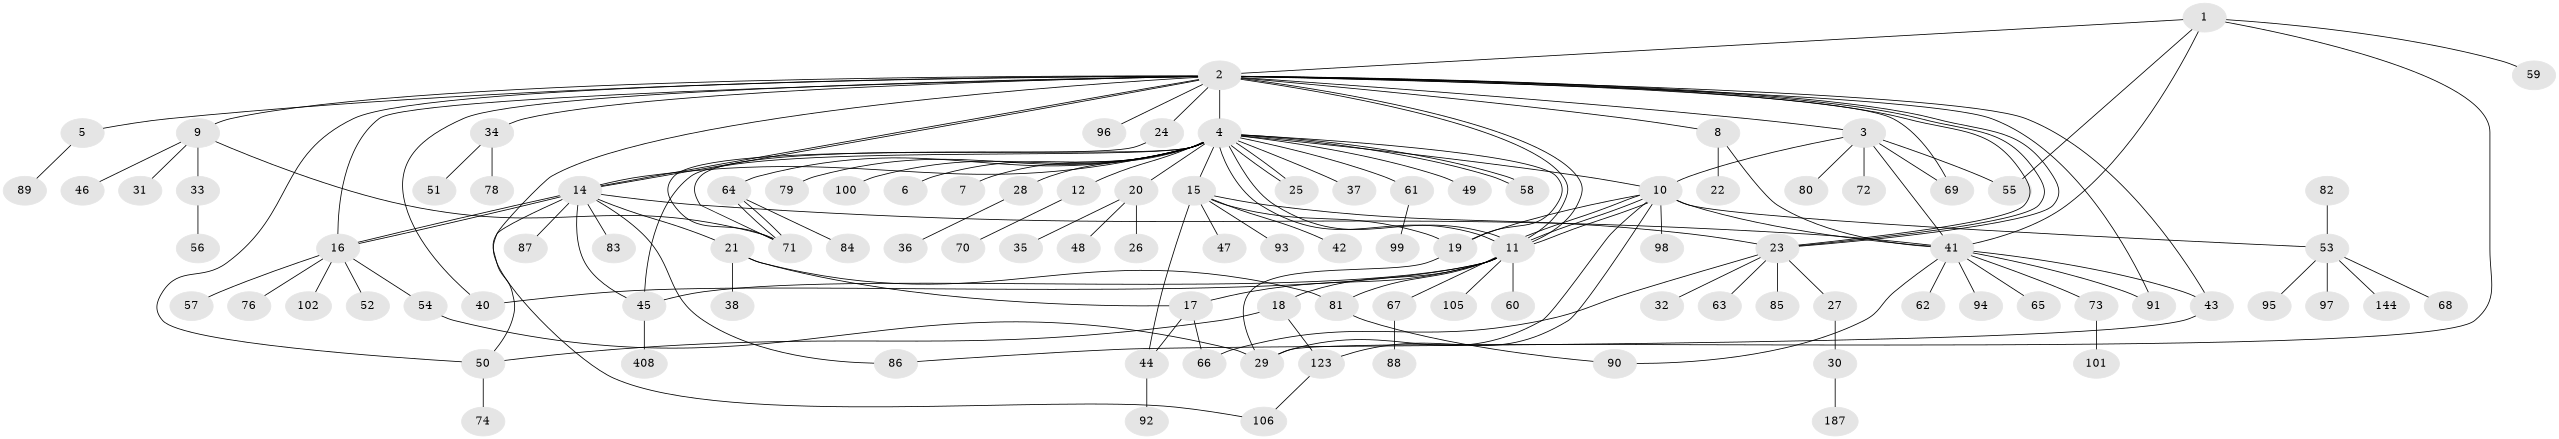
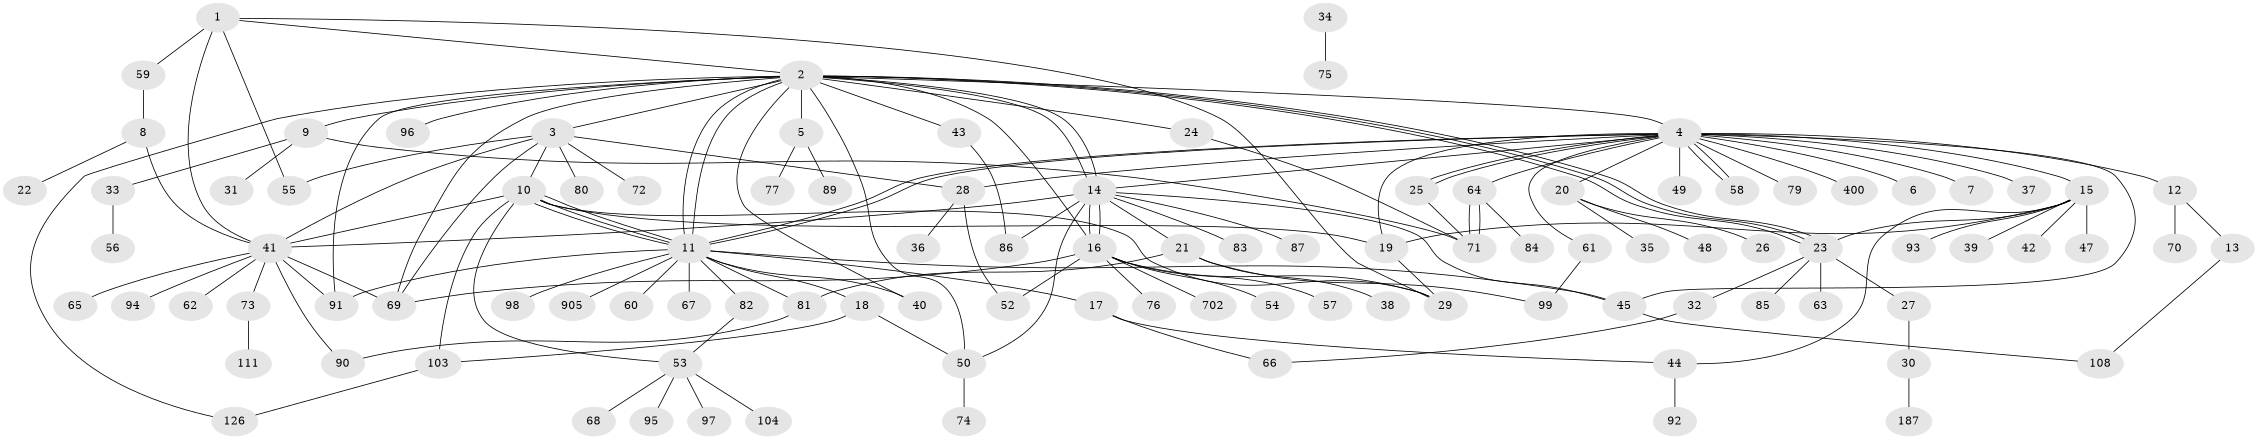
edge "2" -- "34": removed
edge "2" -- "8": now "59" -- "8"
edge "4" -- "71": now "25" -- "71"
edge "3" -- "28": added
edge "4" -- "10": removed
node "46": removed
node "51": removed
node "78": label "78" -> "75"
node "77": added
node "100": label "100" -> "400"
edge "10" -- "98": now "11" -- "98"
node "39": added
node "13": added
edge "28" -- "52": added
edge "11" -- "91": added
edge "41" -- "43": now "41" -- "69"
edge "11" -- "82": added
edge "16" -- "69": added
edge "21" -- "17": now "21" -- "99"
node "102": label "102" -> "702"
node "105": label "105" -> "905"
node "144": label "144" -> "104"
edge "23" -- "66": now "32" -- "66"
edge "54" -- "29": now "16" -- "29"
node "408": label "408" -> "108"
node "123": label "123" -> "103"
node "88": removed
node "101": label "101" -> "111"
node "106": label "106" -> "126"
